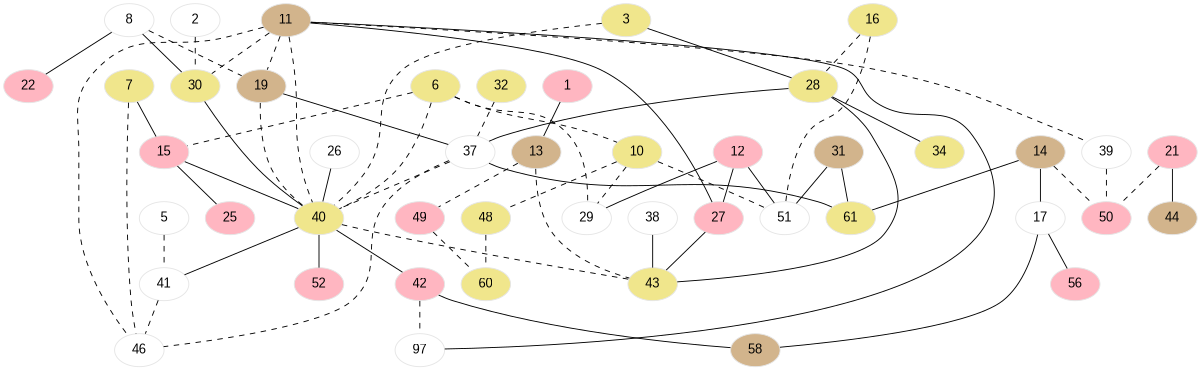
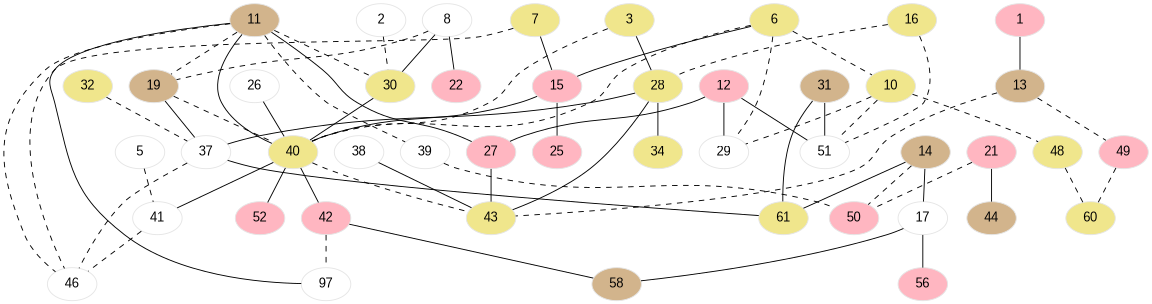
edge "11" -- "40": style dashed -> solid
edge "6" -- "15": style dashed -> solid
edge "37" -- "40": removed
